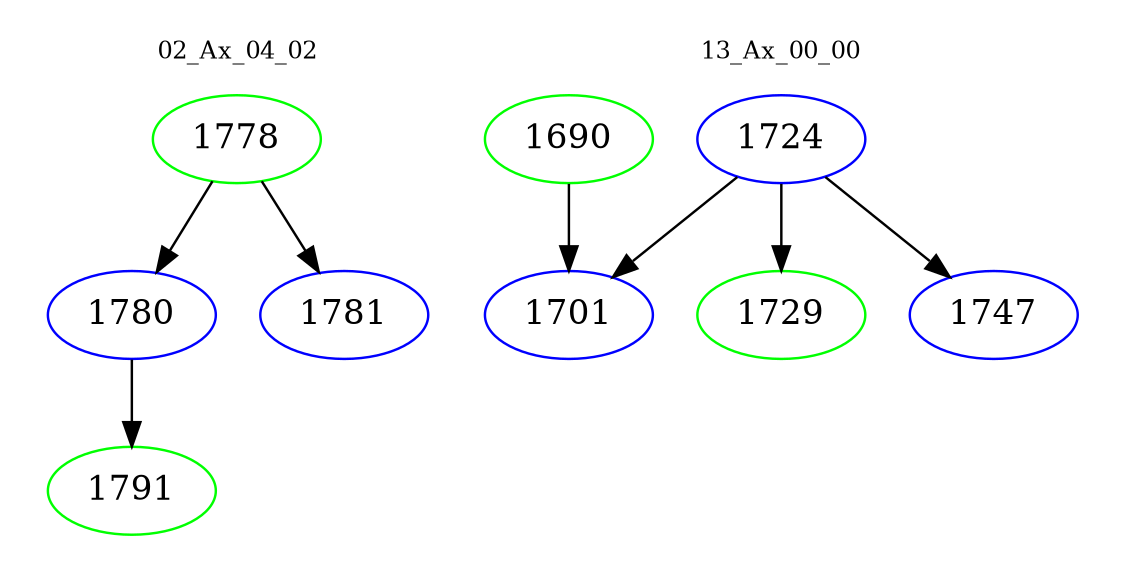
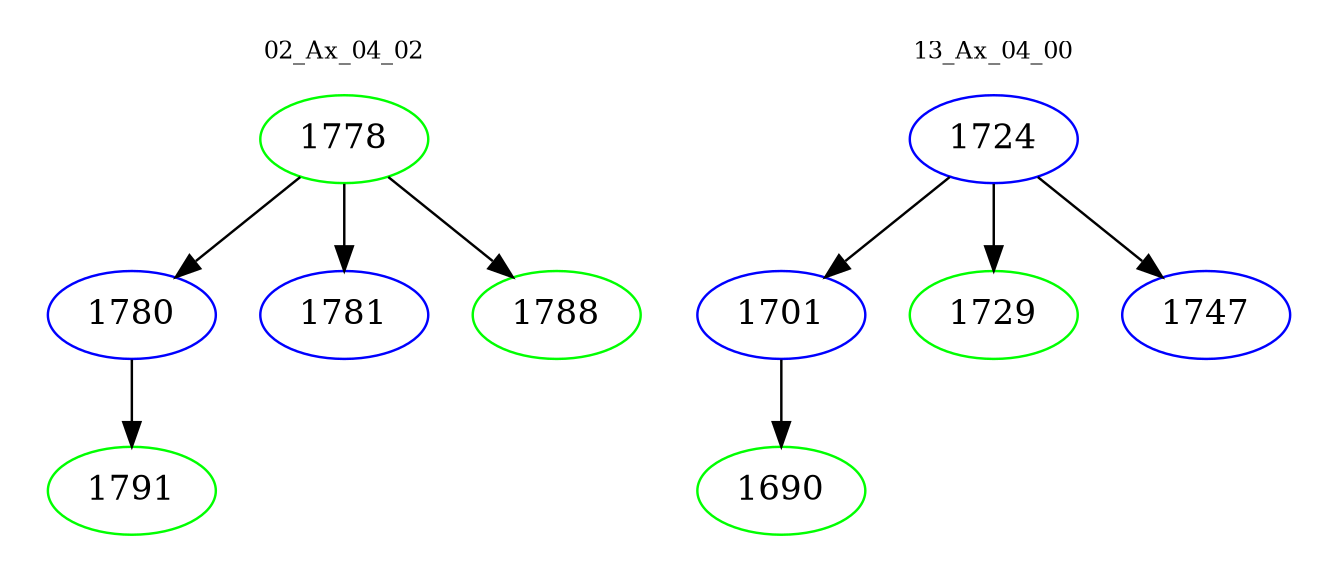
cluster "13_Ax_00_00": label "13_Ax_00_00" -> "13_Ax_04_00"
edge "1690" -> "1701": reversed
node "1788": added
